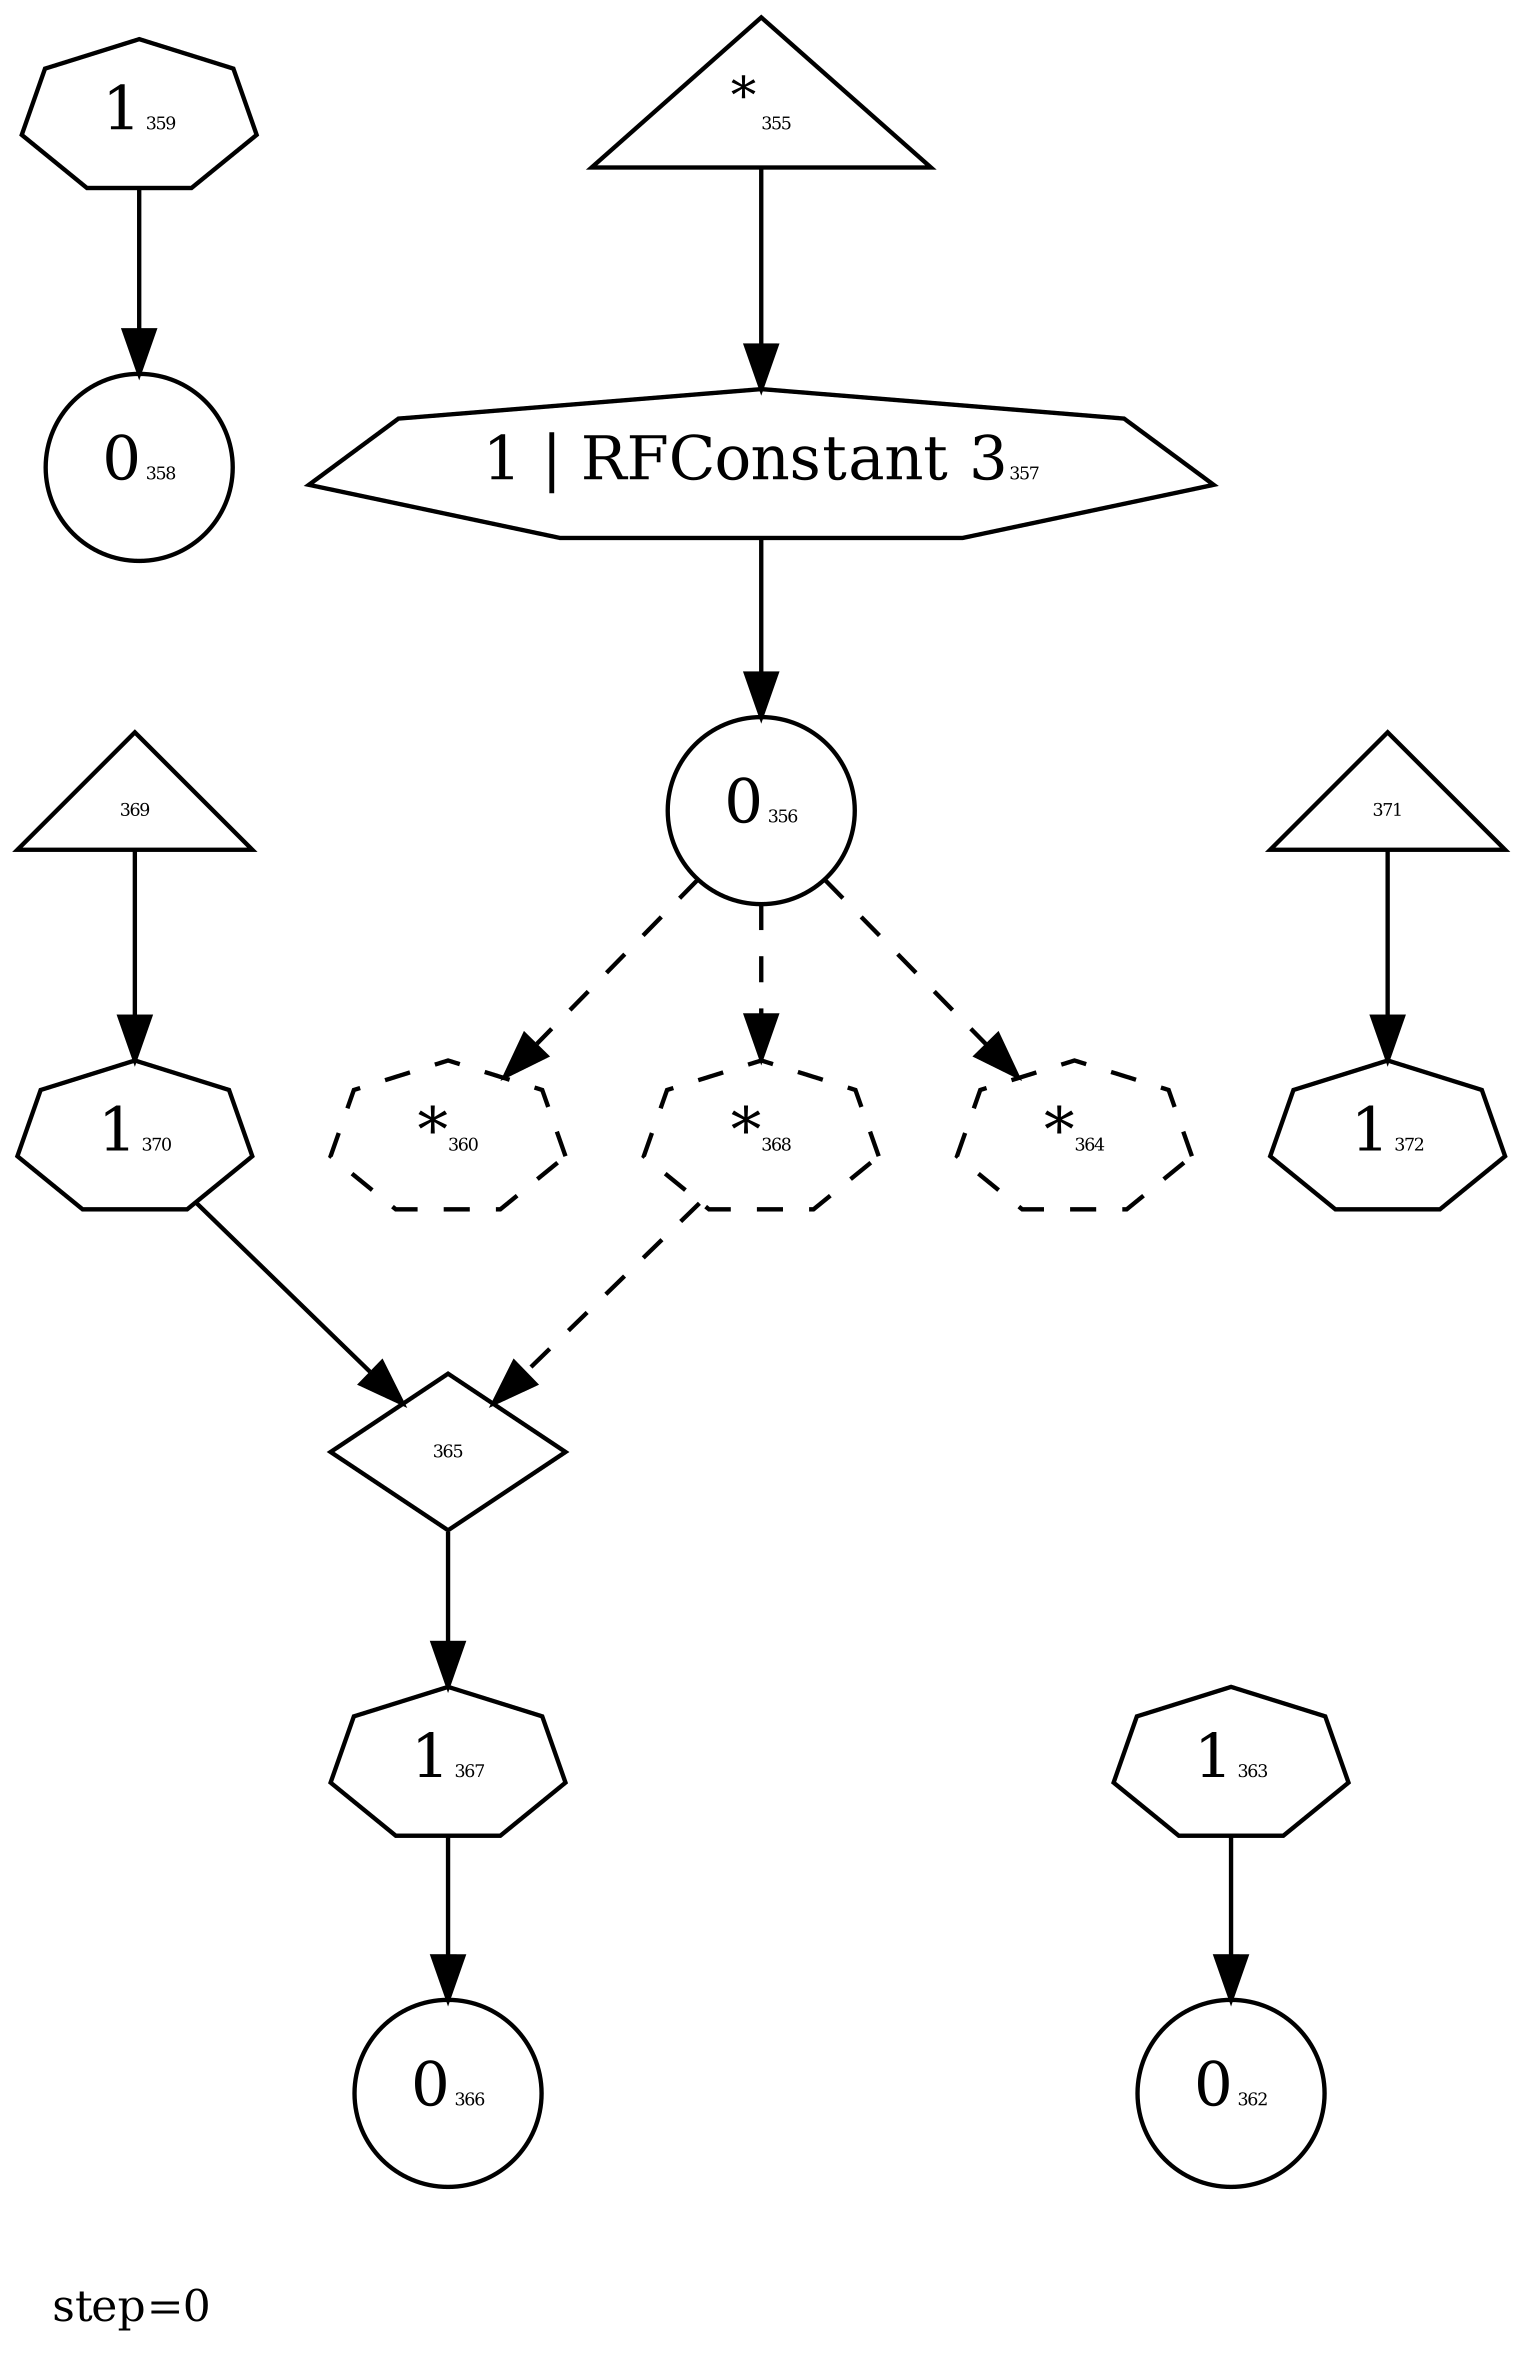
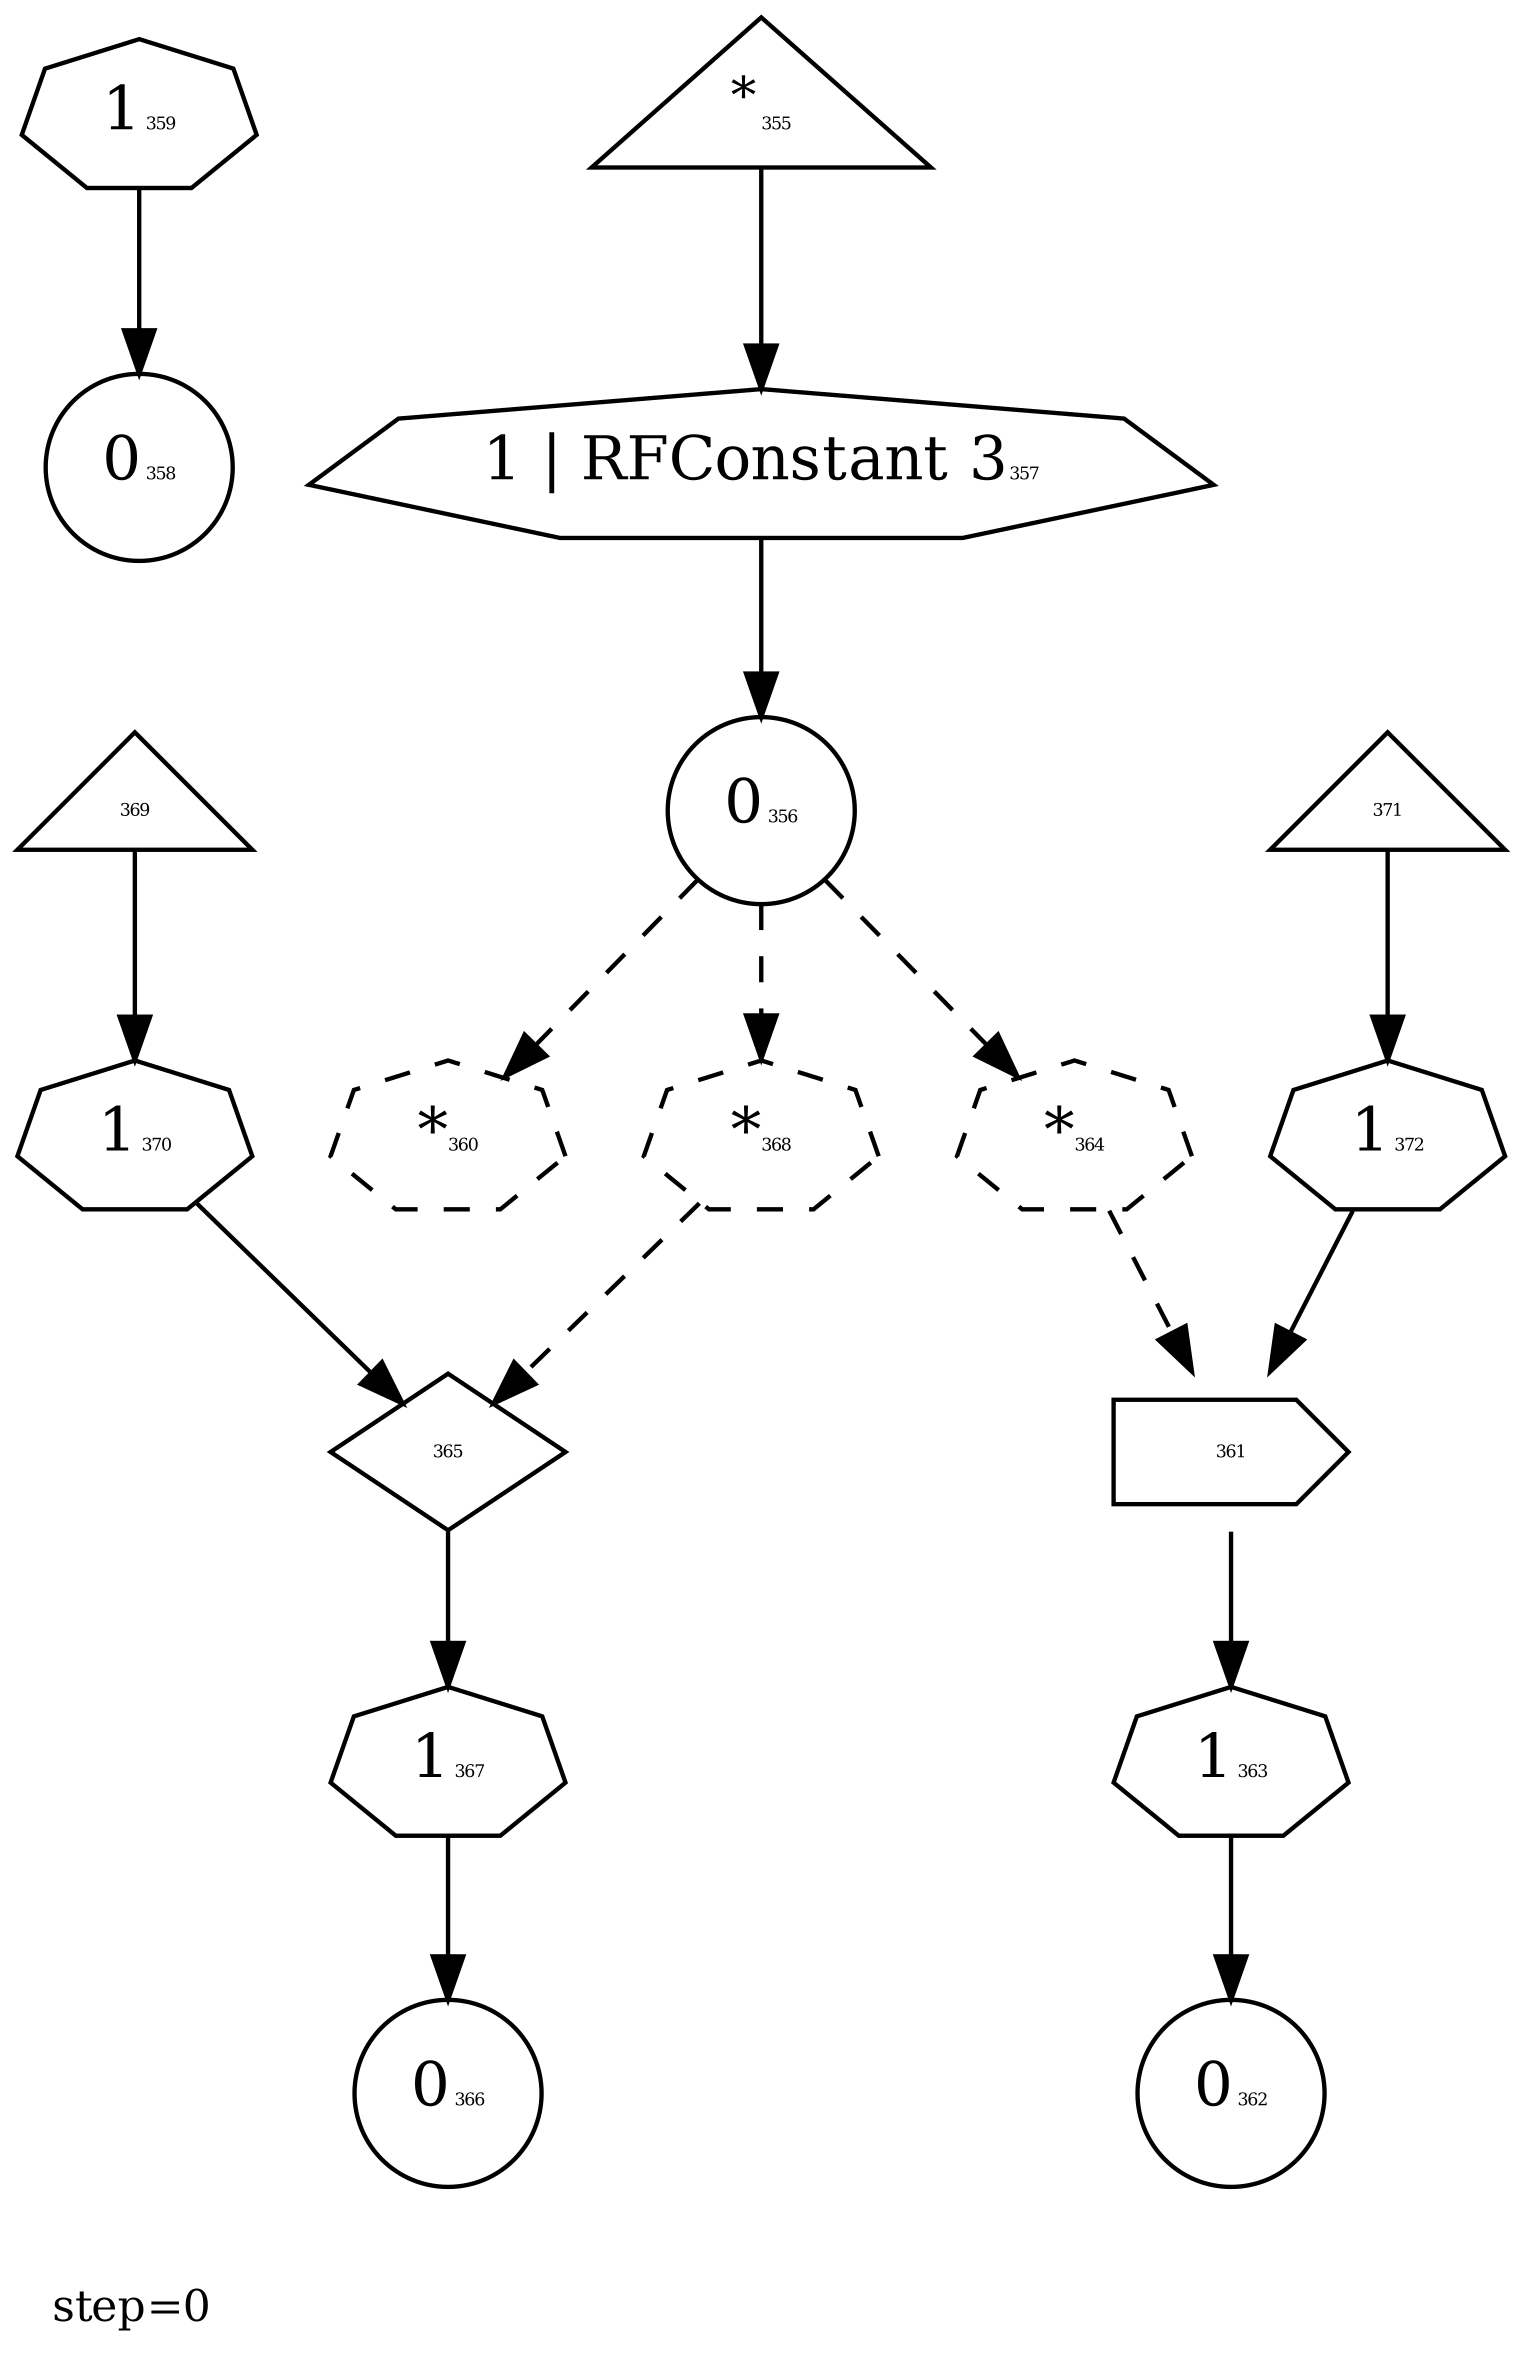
node "361": added
